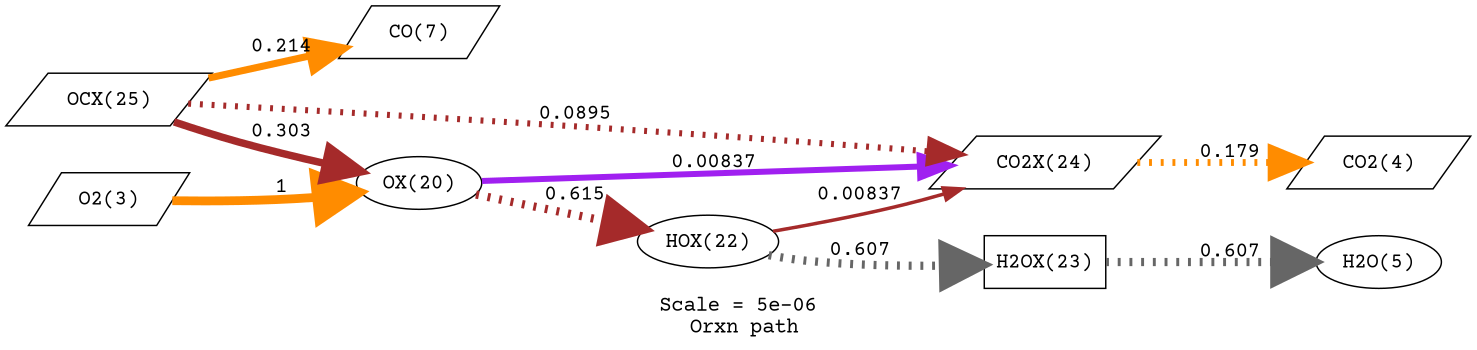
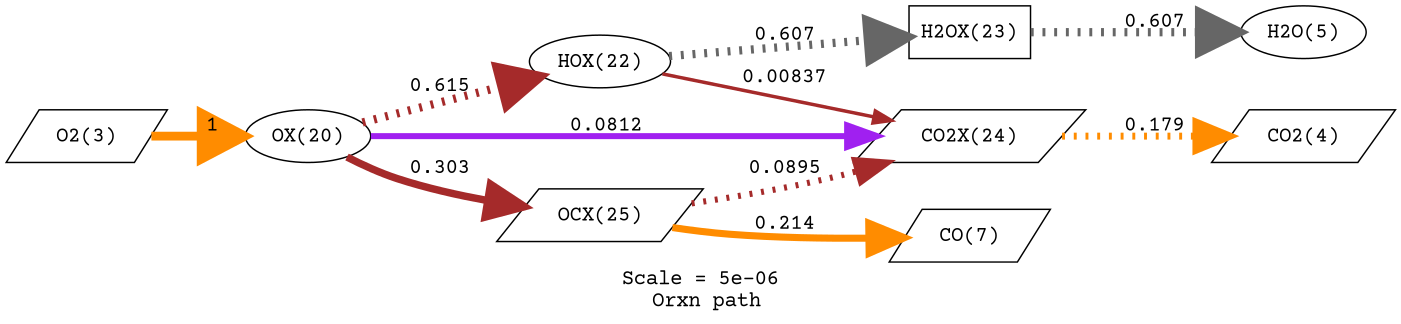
edge "OCX(25)" -> "OX(20)": reversed
edge "OX(20)" -> "CO2X(24)": label " 0.00837" -> " 0.0812"
